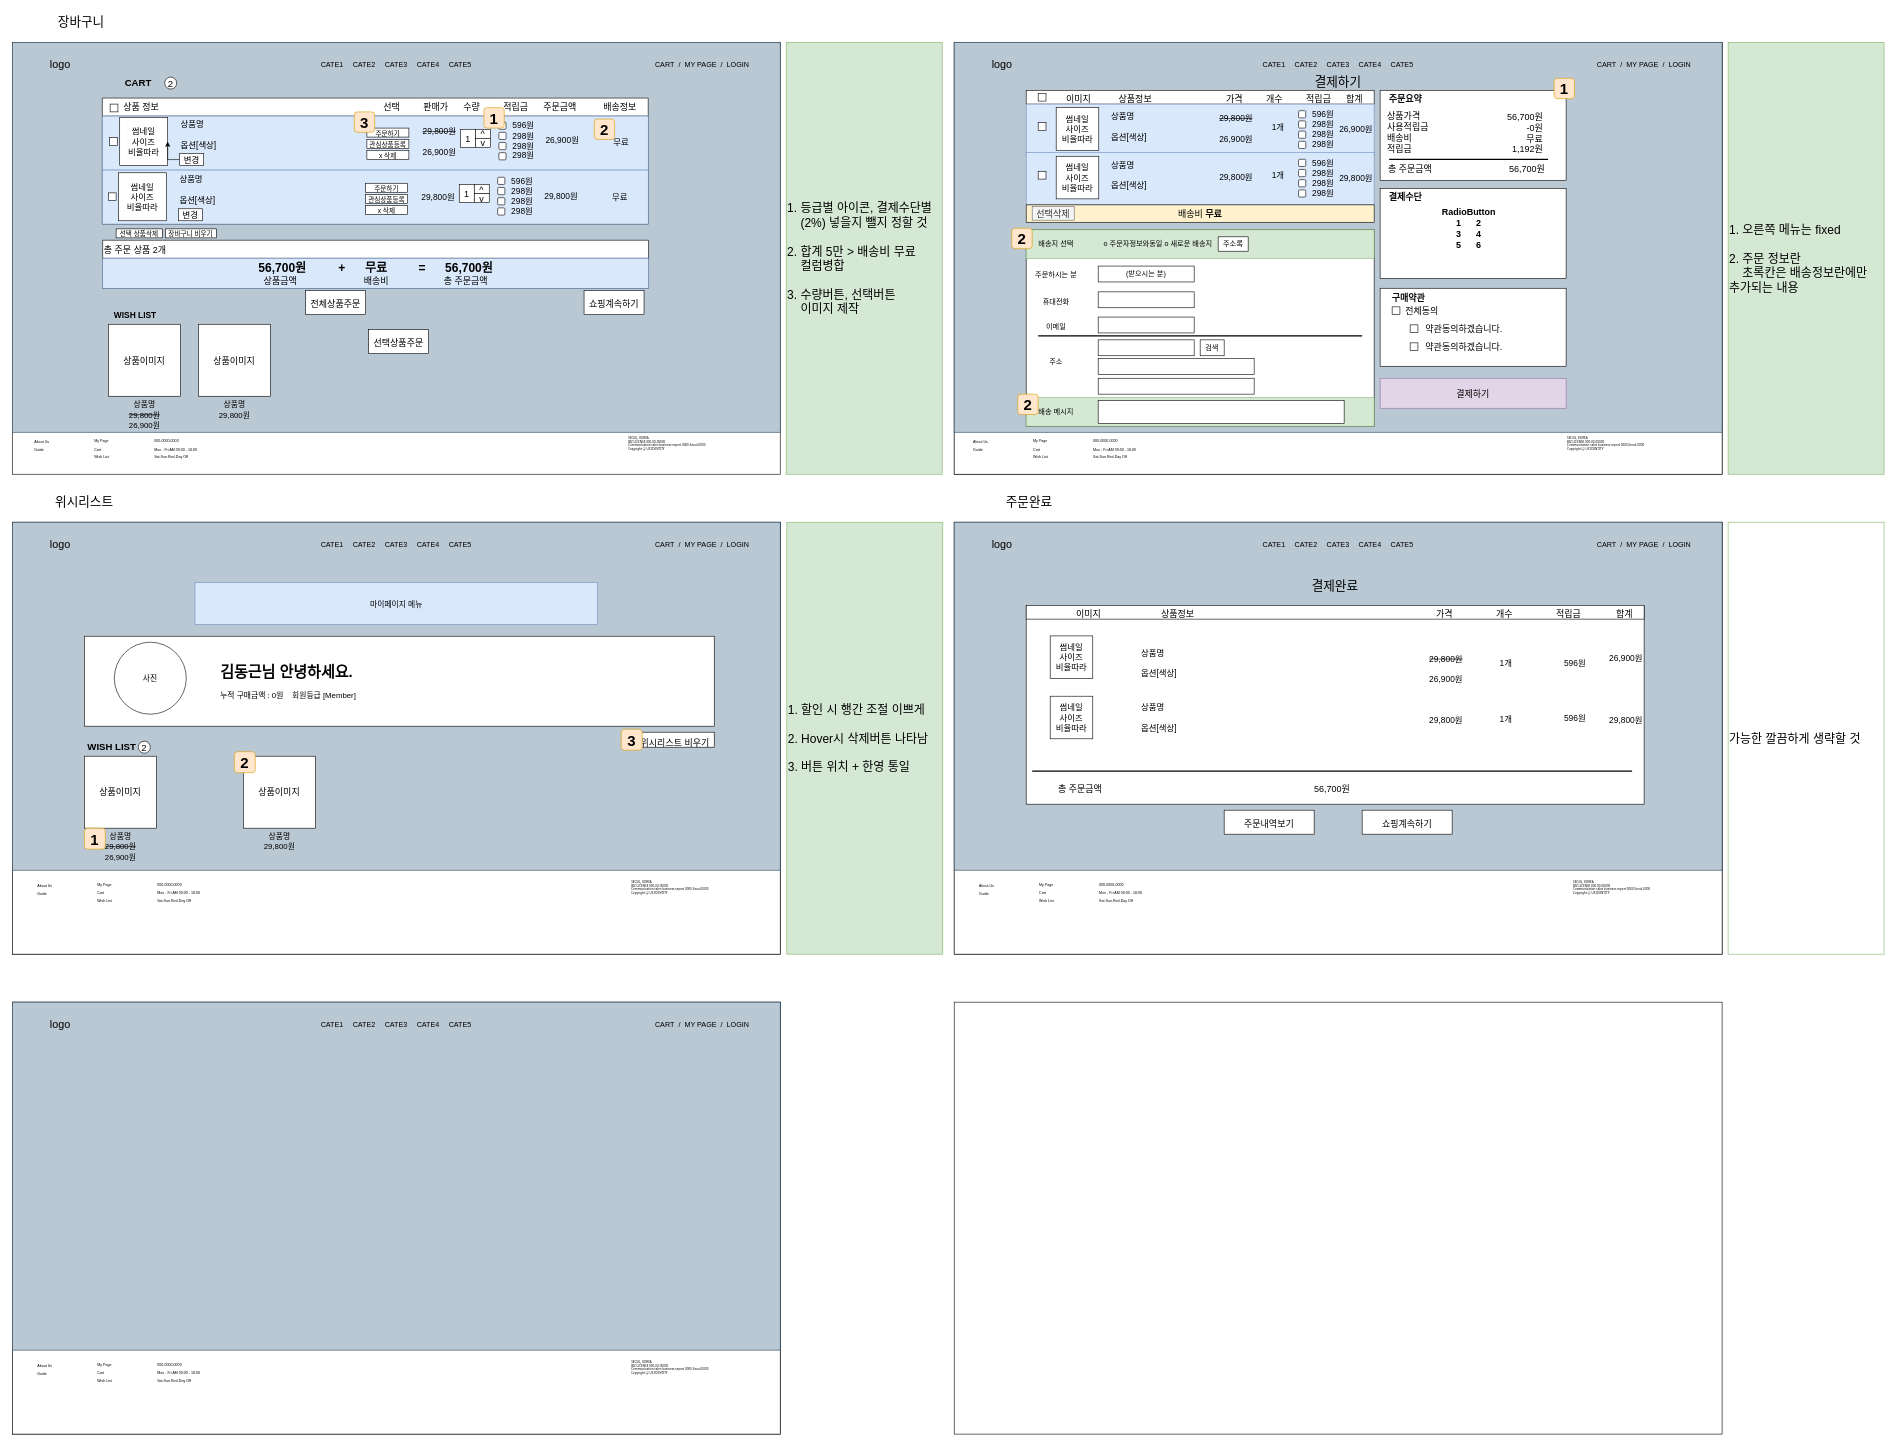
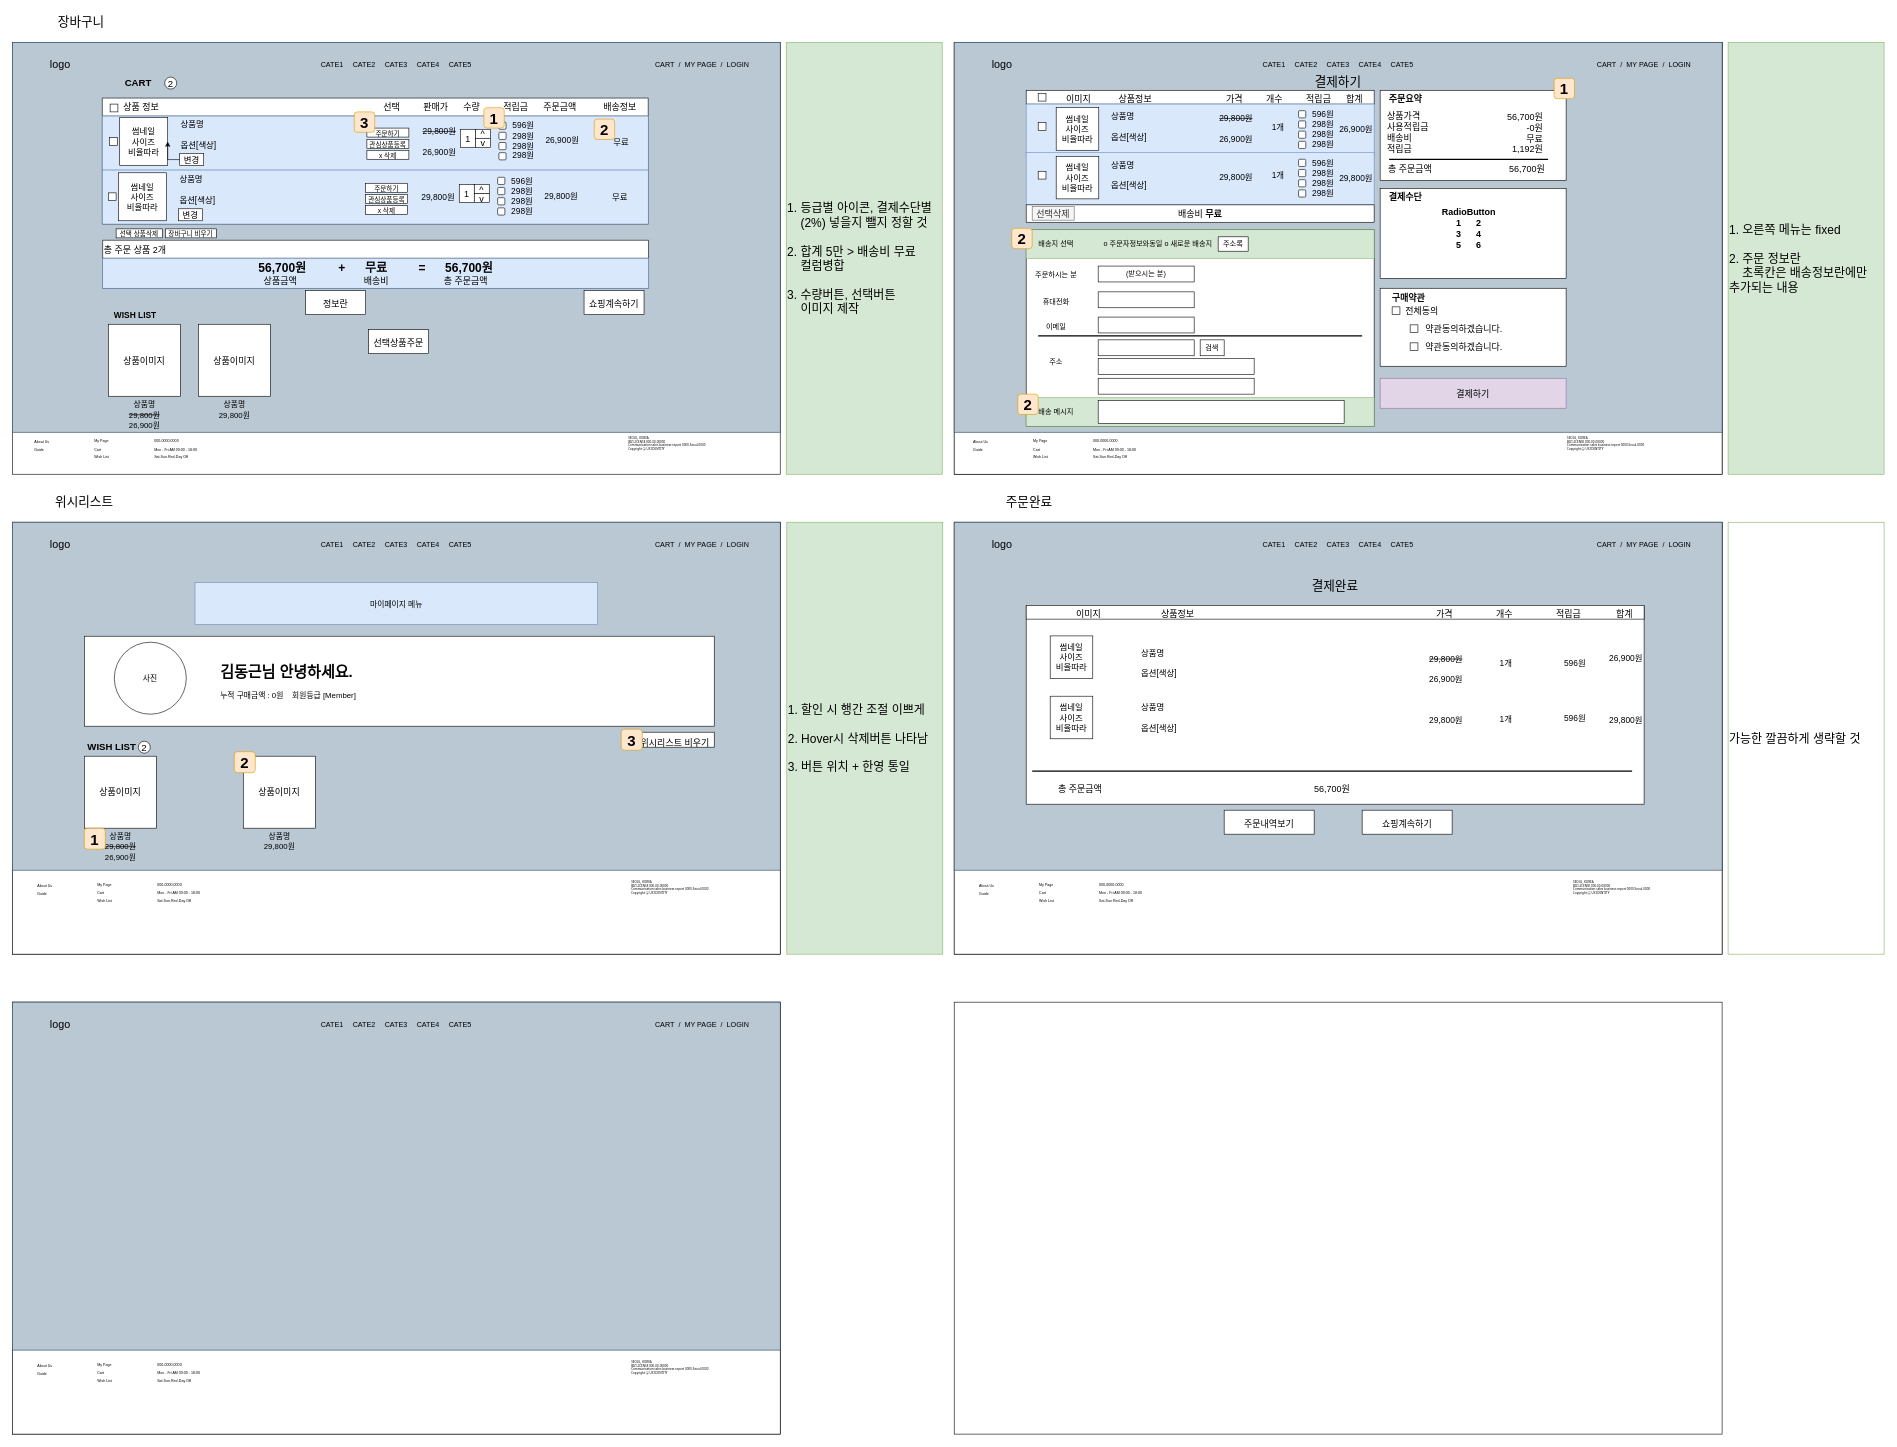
node "배송비 무료": fillcolor #fff2cc -> #ffffff
node "전체상품주문": label "전체상품주문" -> "정보란"
